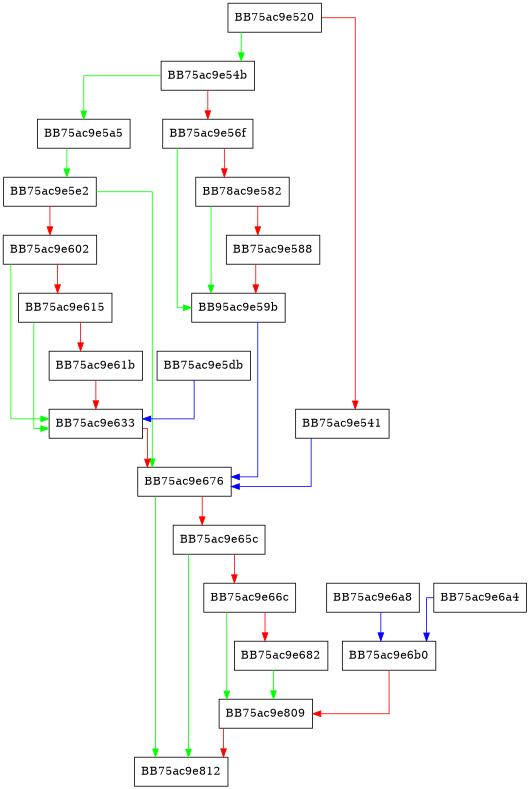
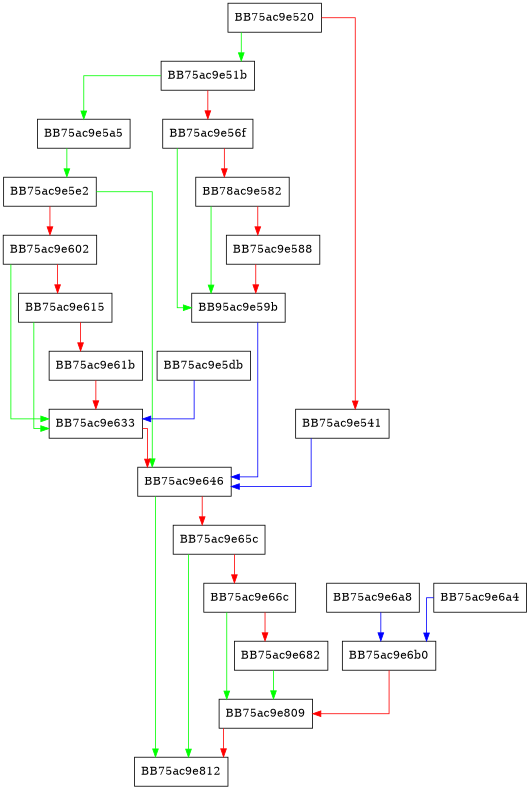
node "BB75ac9e54b": label "BB75ac9e54b" -> "BB75ac9e51b"
node "BB75ac9e676": label "BB75ac9e676" -> "BB75ac9e646"
